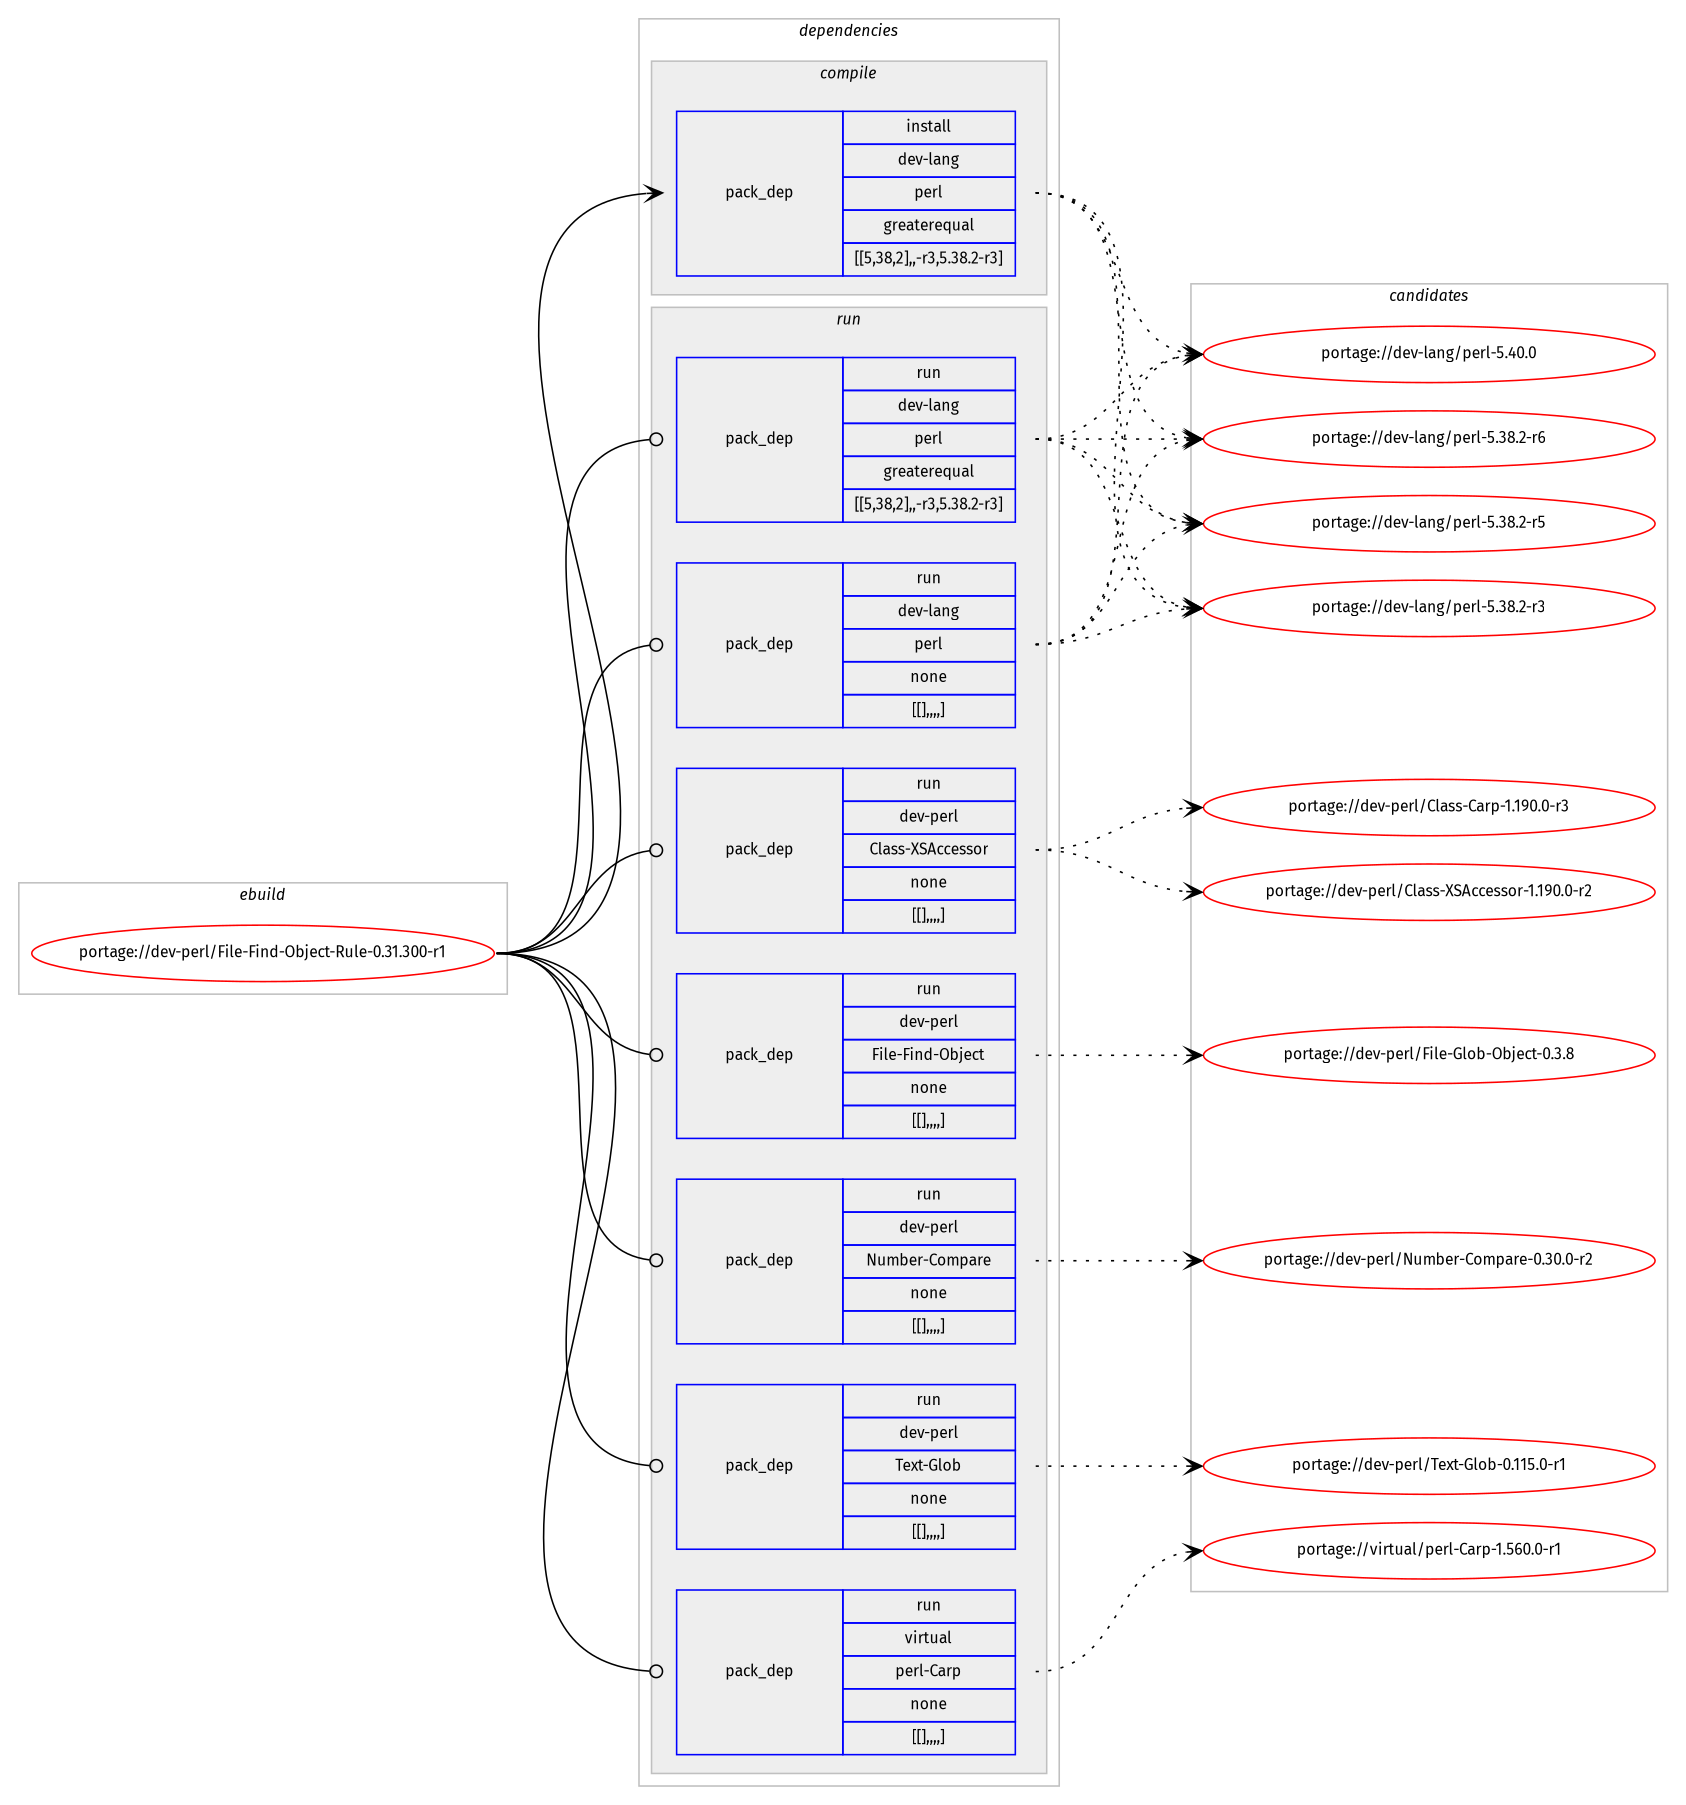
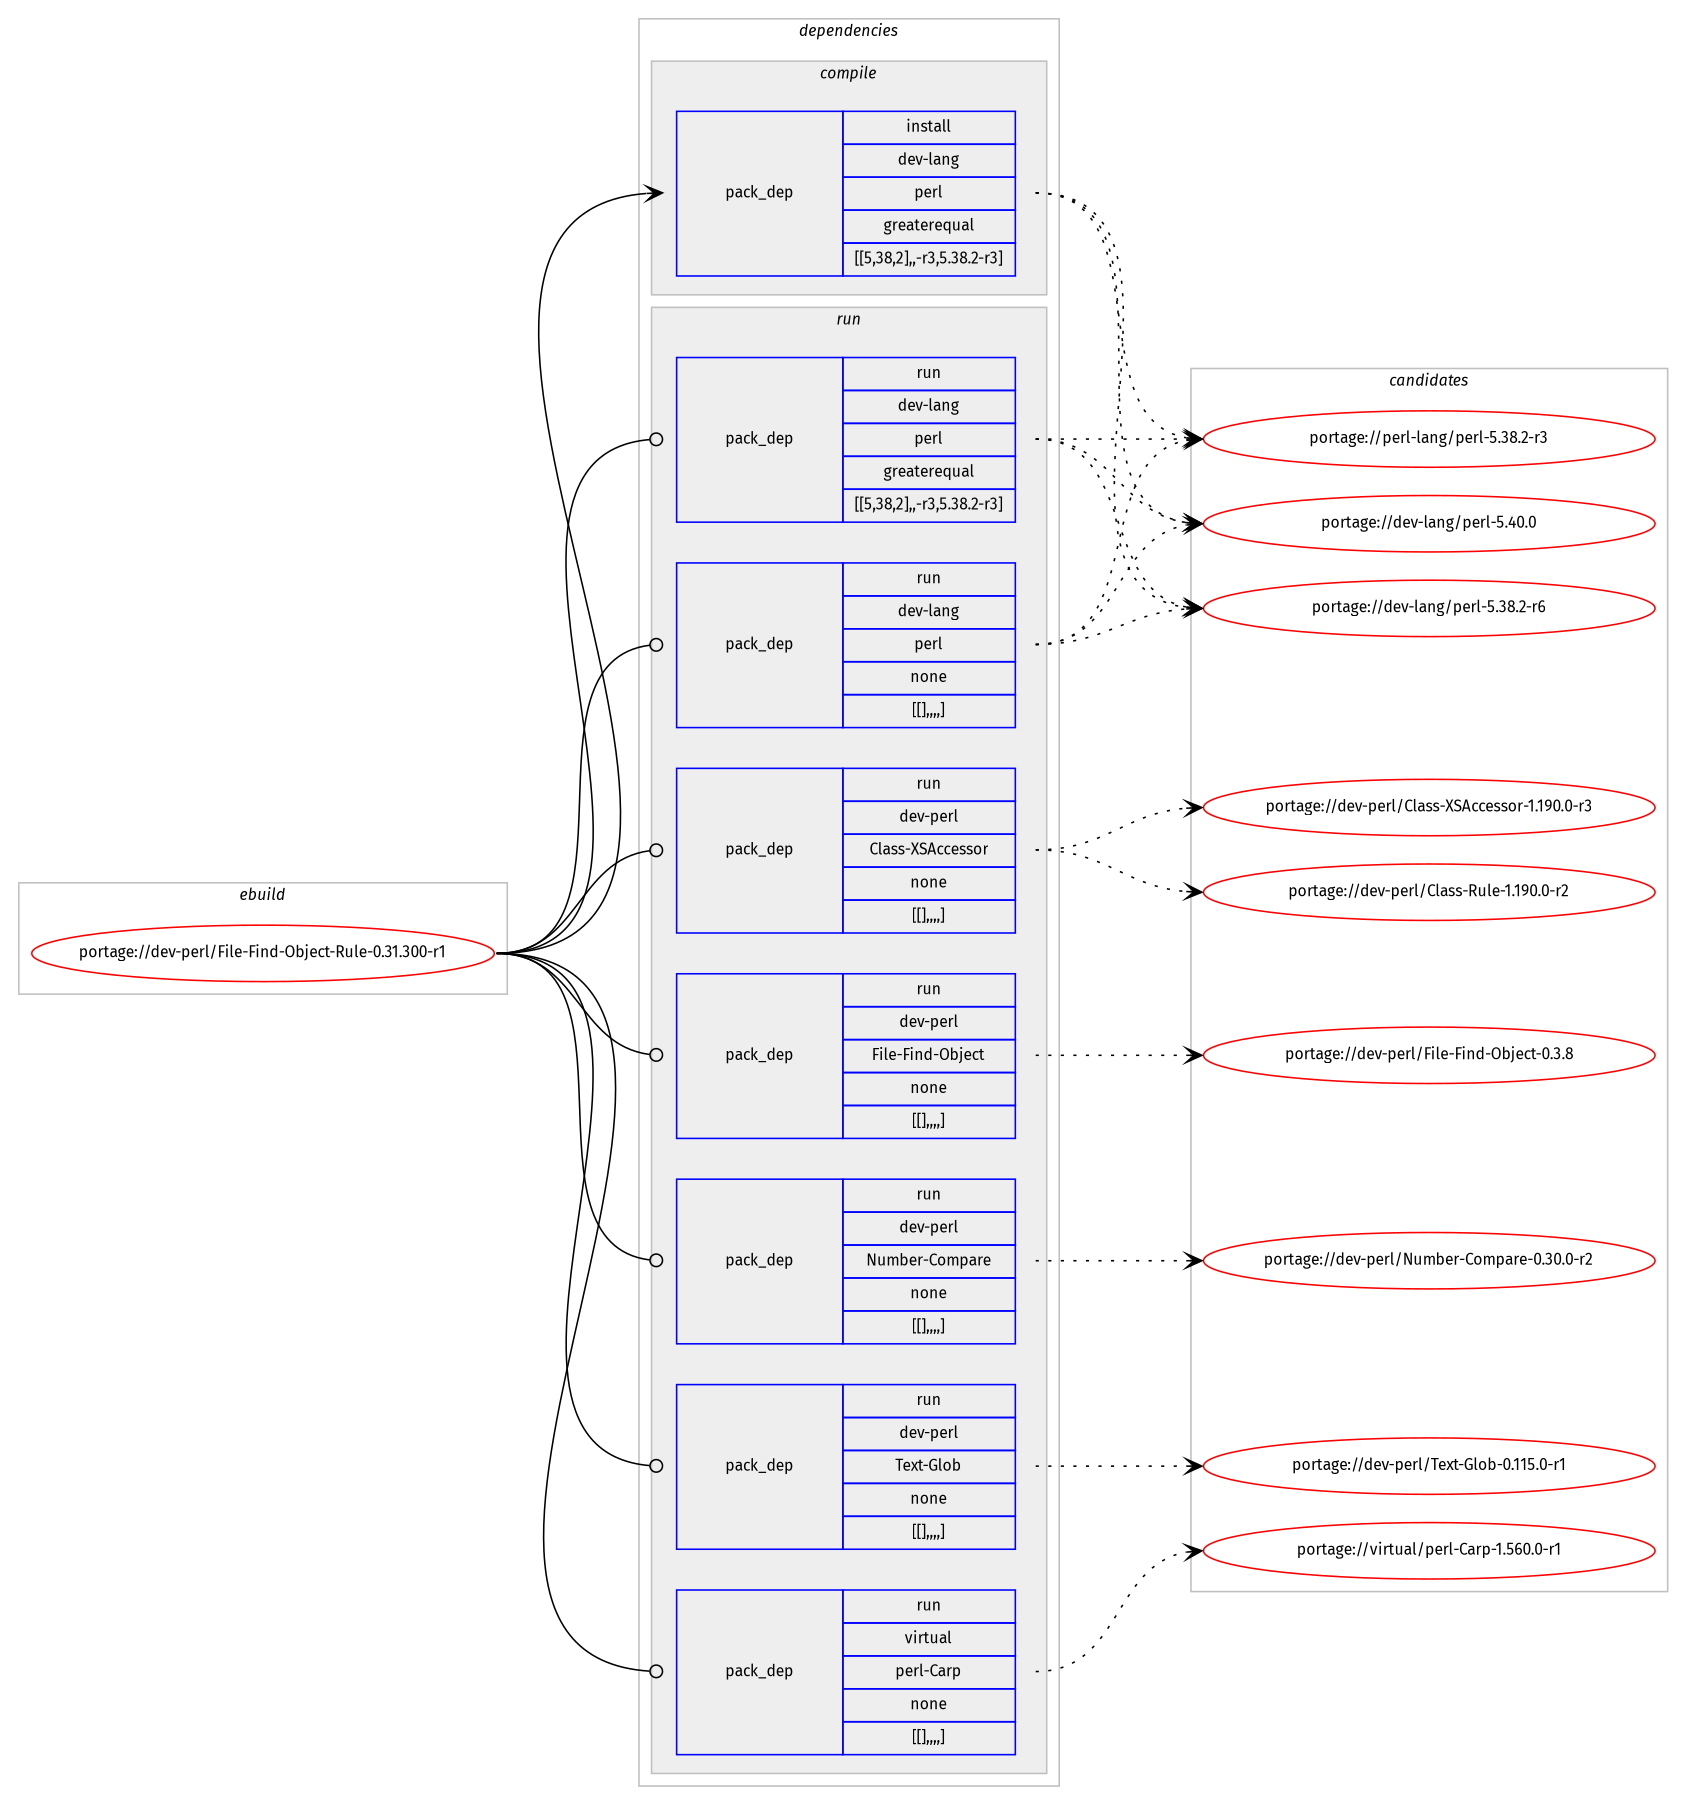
node "portage://dev-lang/perl-5.38.2-r5": removed
node "portage://dev-lang/perl-5.38.2-r3": label "portage://dev-lang/perl-5.38.2-r3" -> "portage://perl-lang/perl-5.38.2-r3"
node "portage://dev-perl/Class-Carp-1.190.0-r3": label "portage://dev-perl/Class-Carp-1.190.0-r3" -> "portage://dev-perl/Class-XSAccessor-1.190.0-r3"
node "portage://dev-perl/Class-XSAccessor-1.190.0-r2": label "portage://dev-perl/Class-XSAccessor-1.190.0-r2" -> "portage://dev-perl/Class-Rule-1.190.0-r2"
node "portage://dev-perl/File-Glob-Object-0.3.8": label "portage://dev-perl/File-Glob-Object-0.3.8" -> "portage://dev-perl/File-Find-Object-0.3.8"
